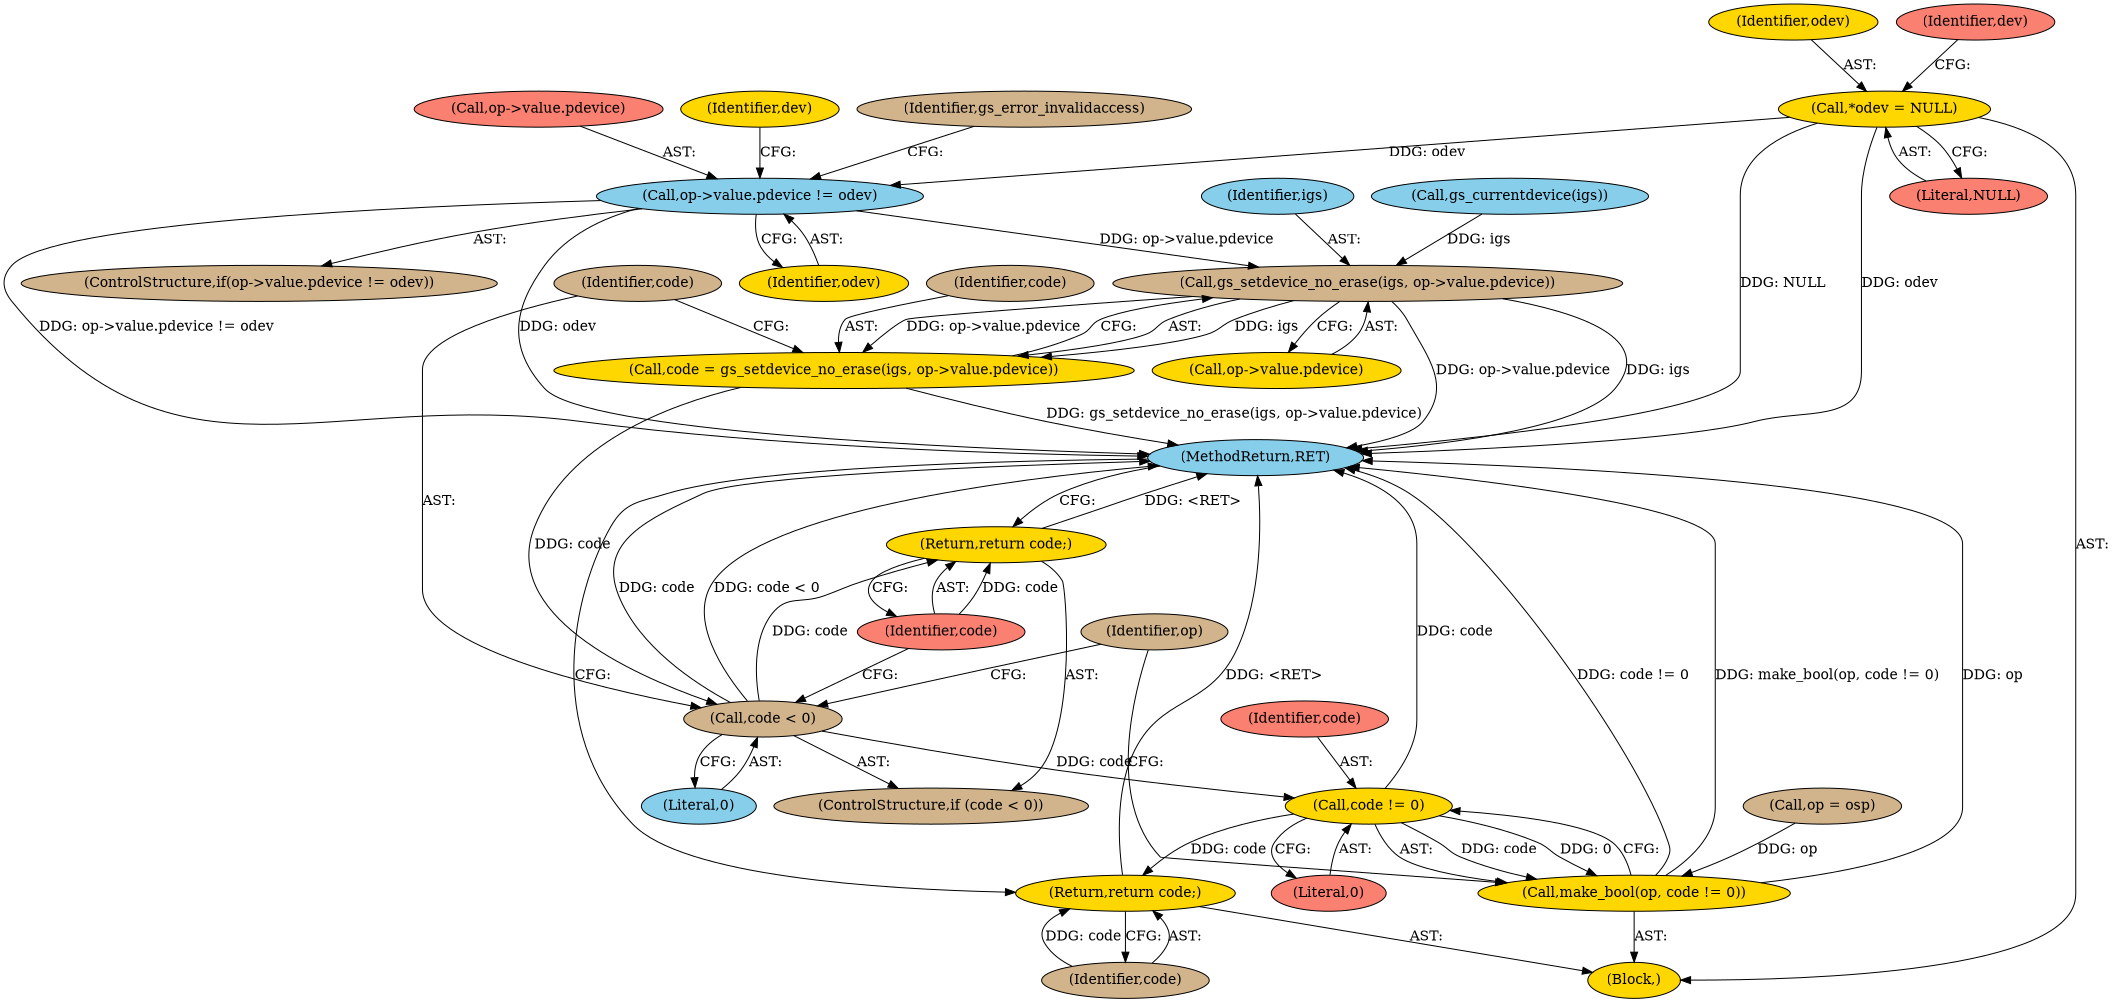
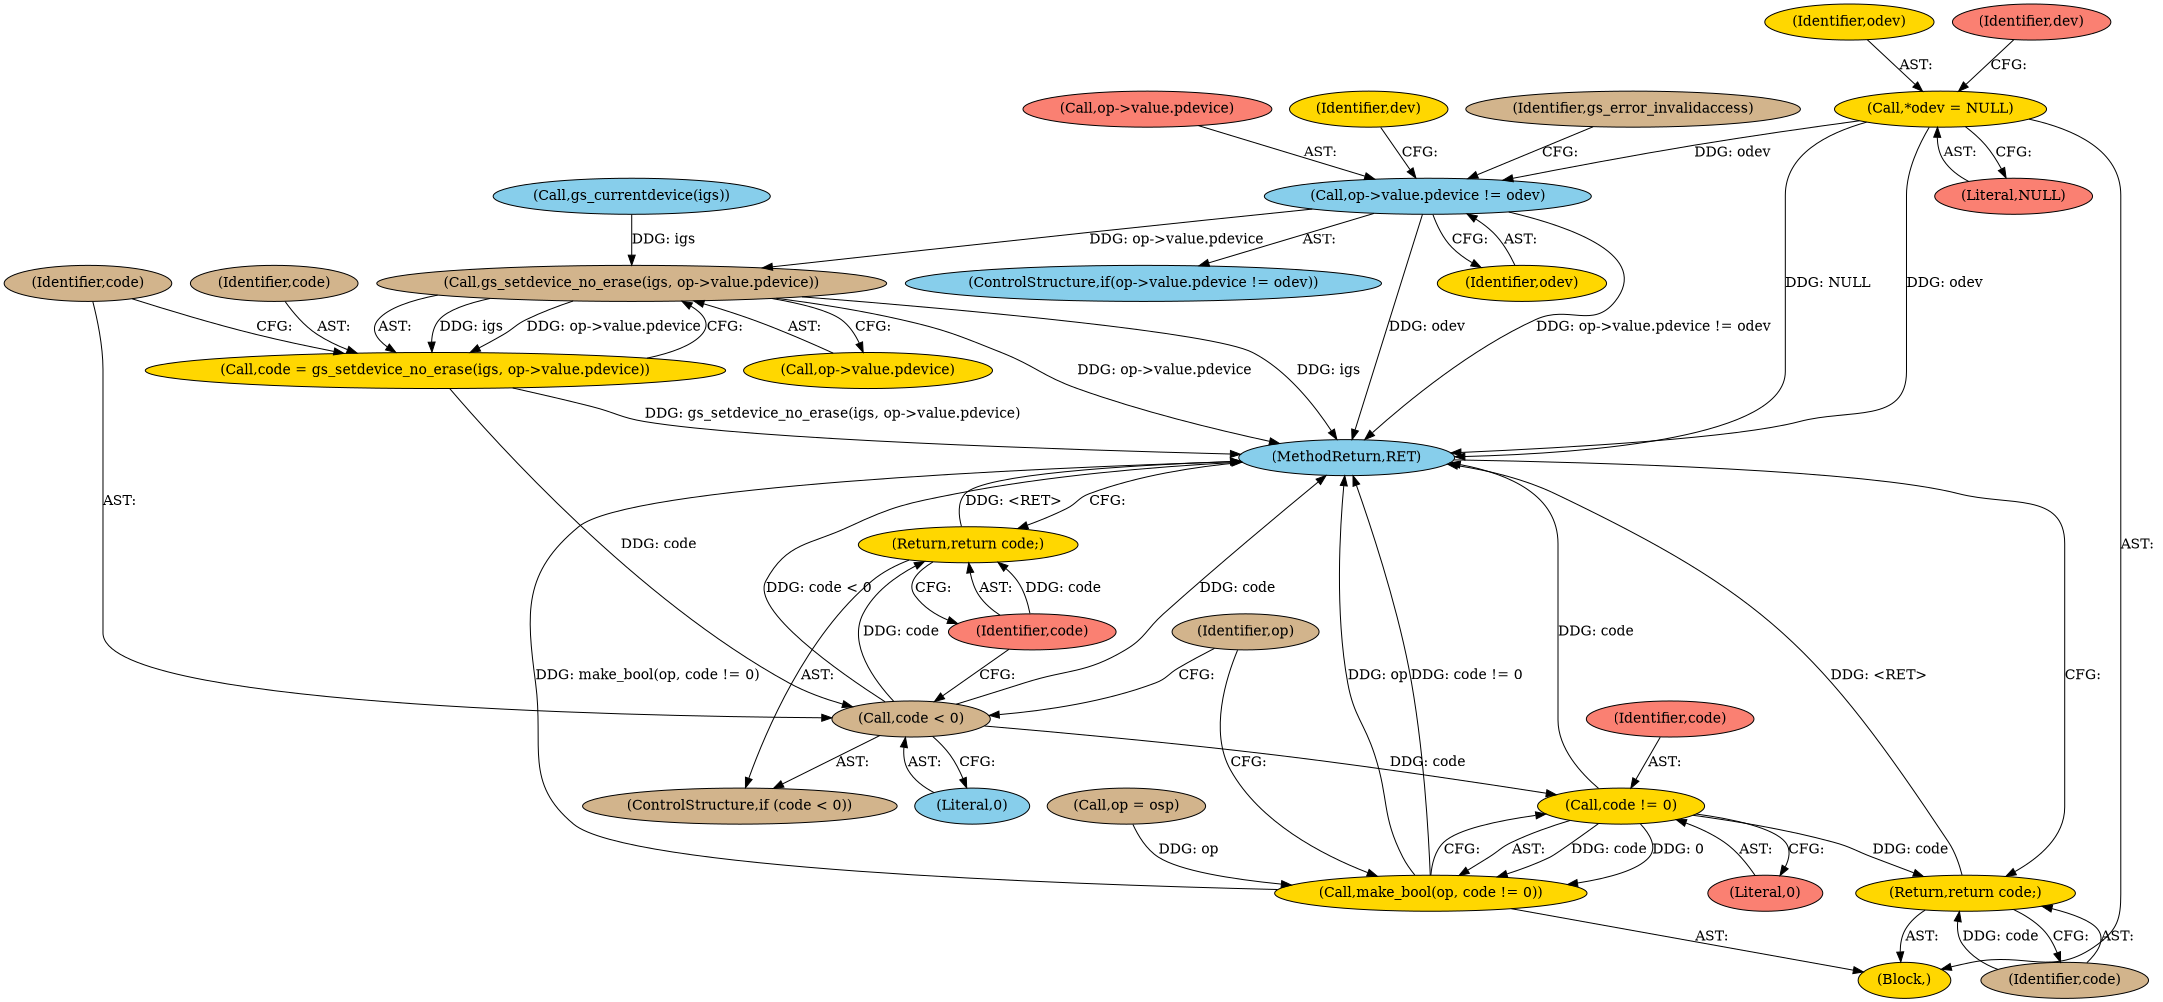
node "(Identifier,igs)": removed
node "(ControlStructure,if(op->value.pdevice != odev))": fillcolor tan -> skyblue
